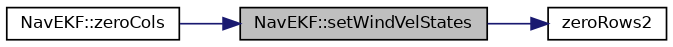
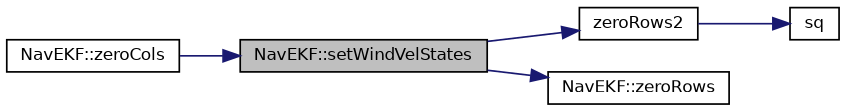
node "sq": added
node "NavEKF::zeroRows": added
